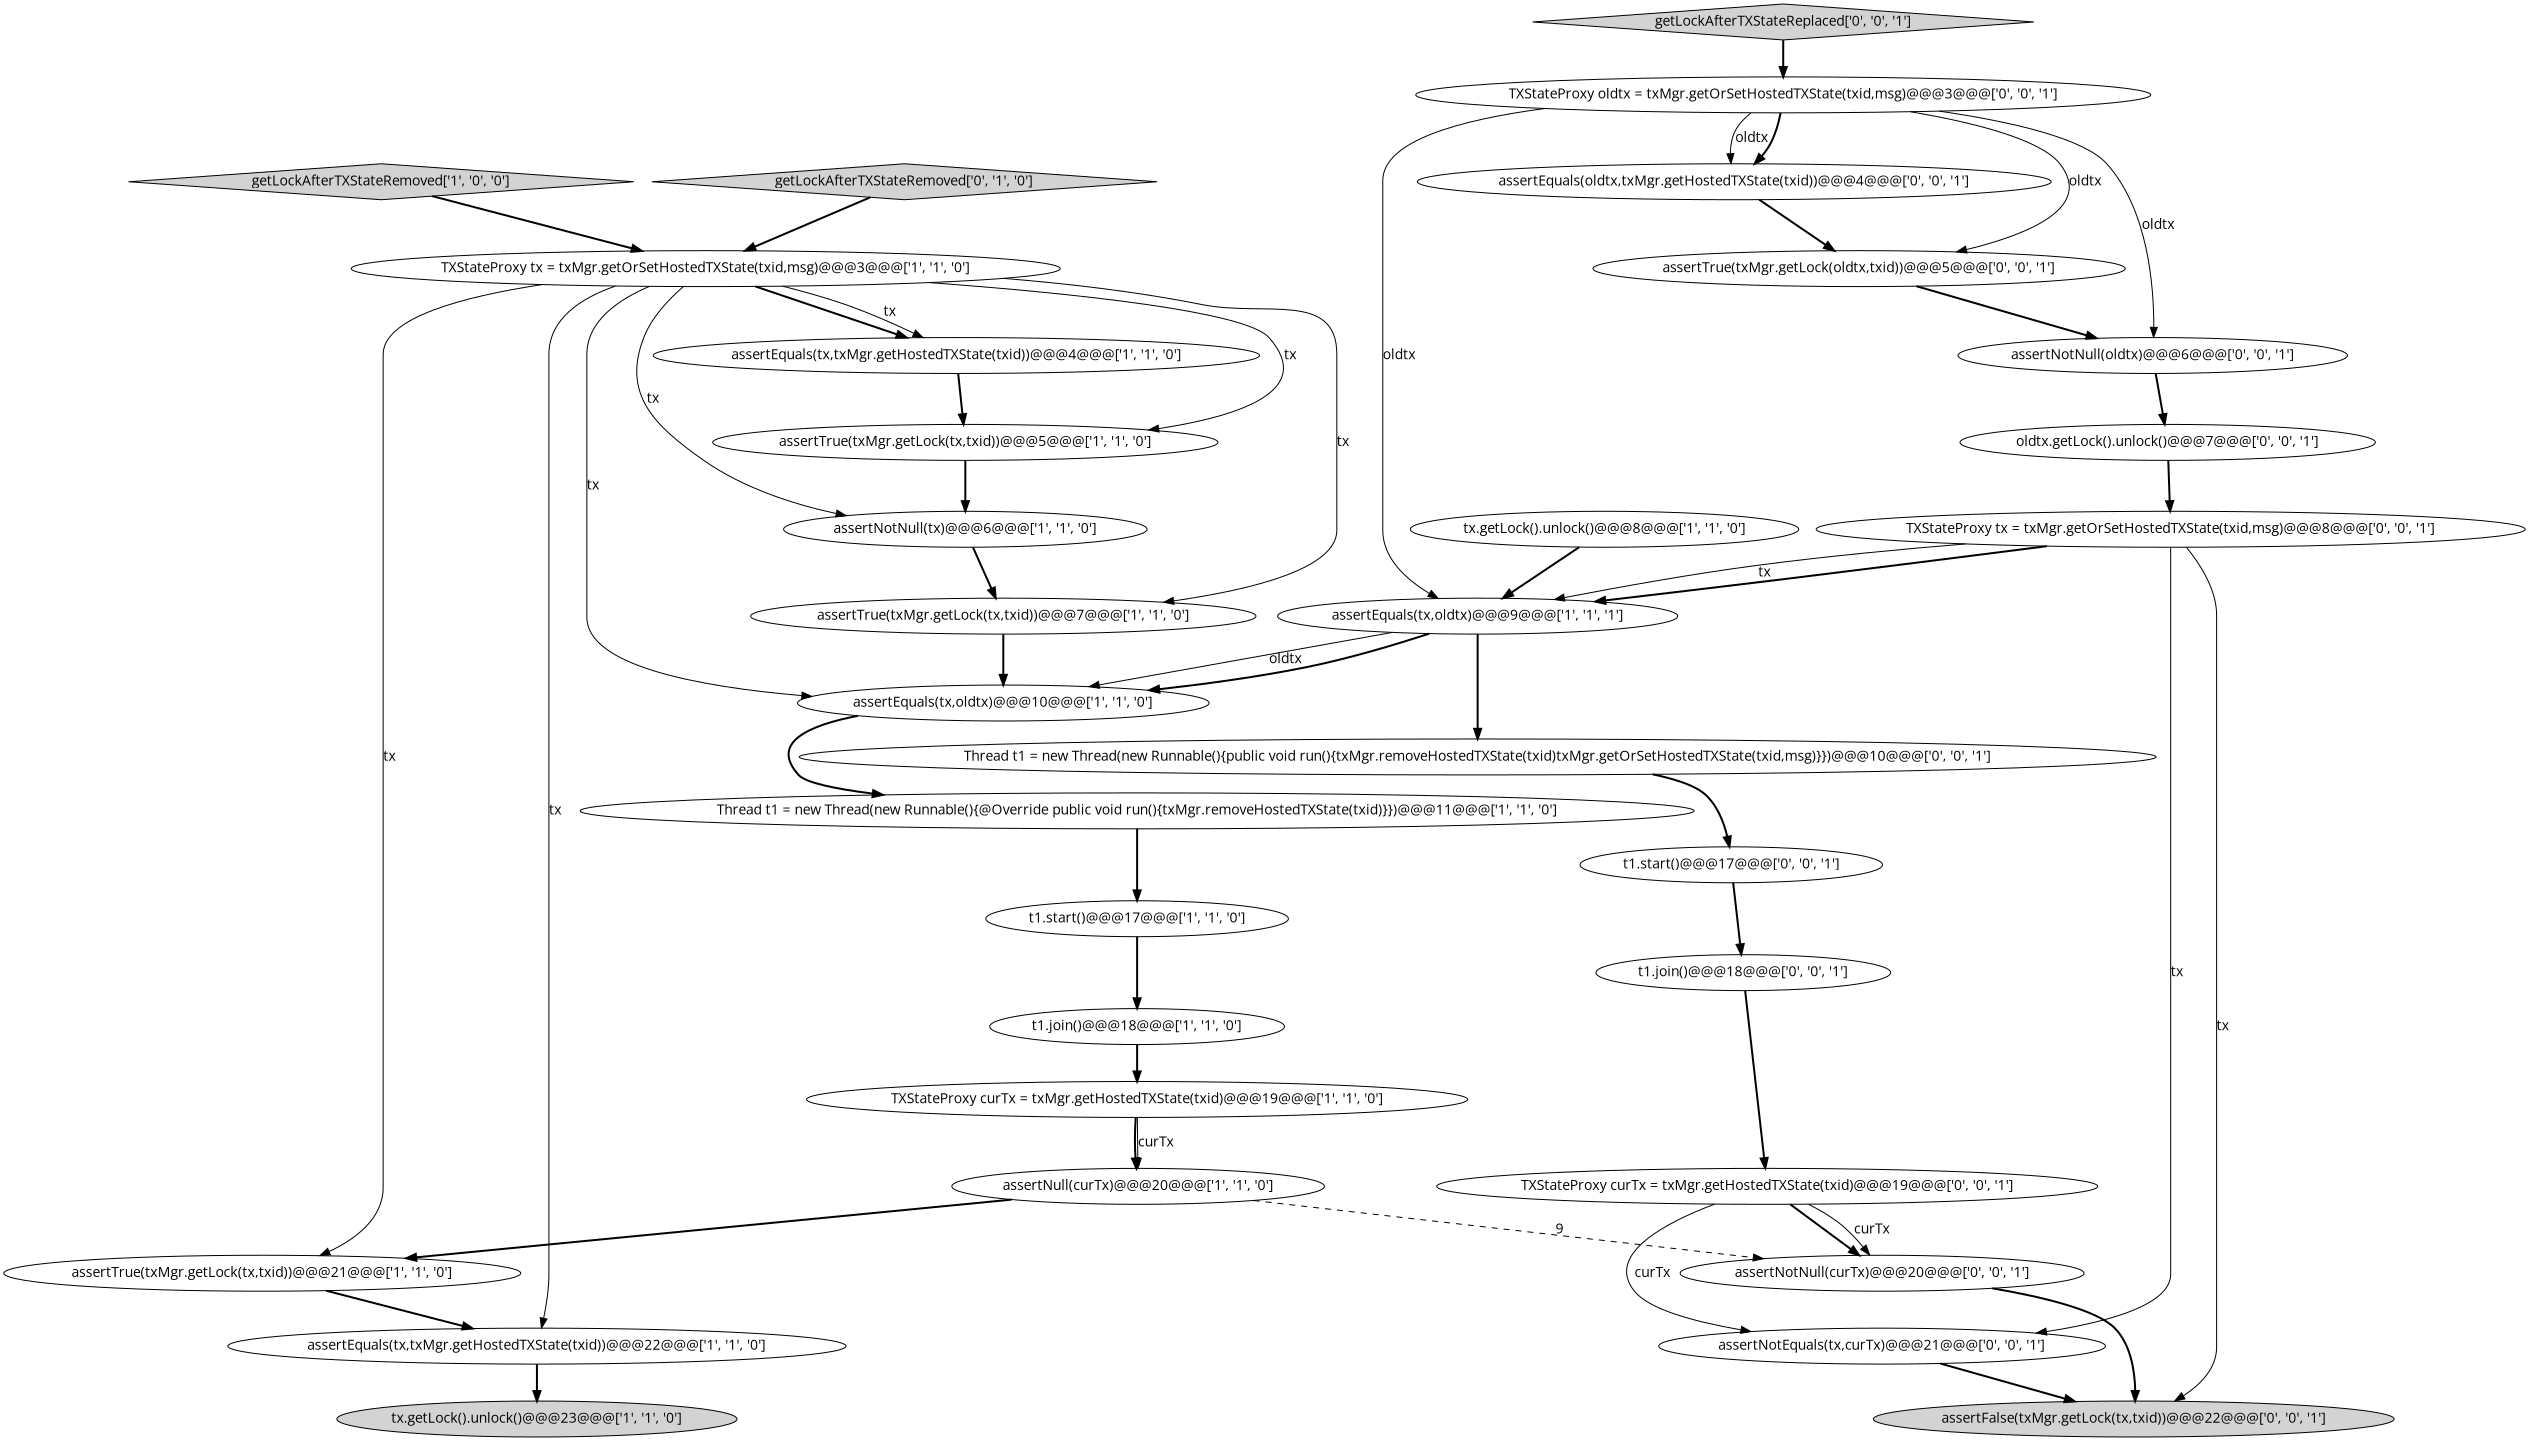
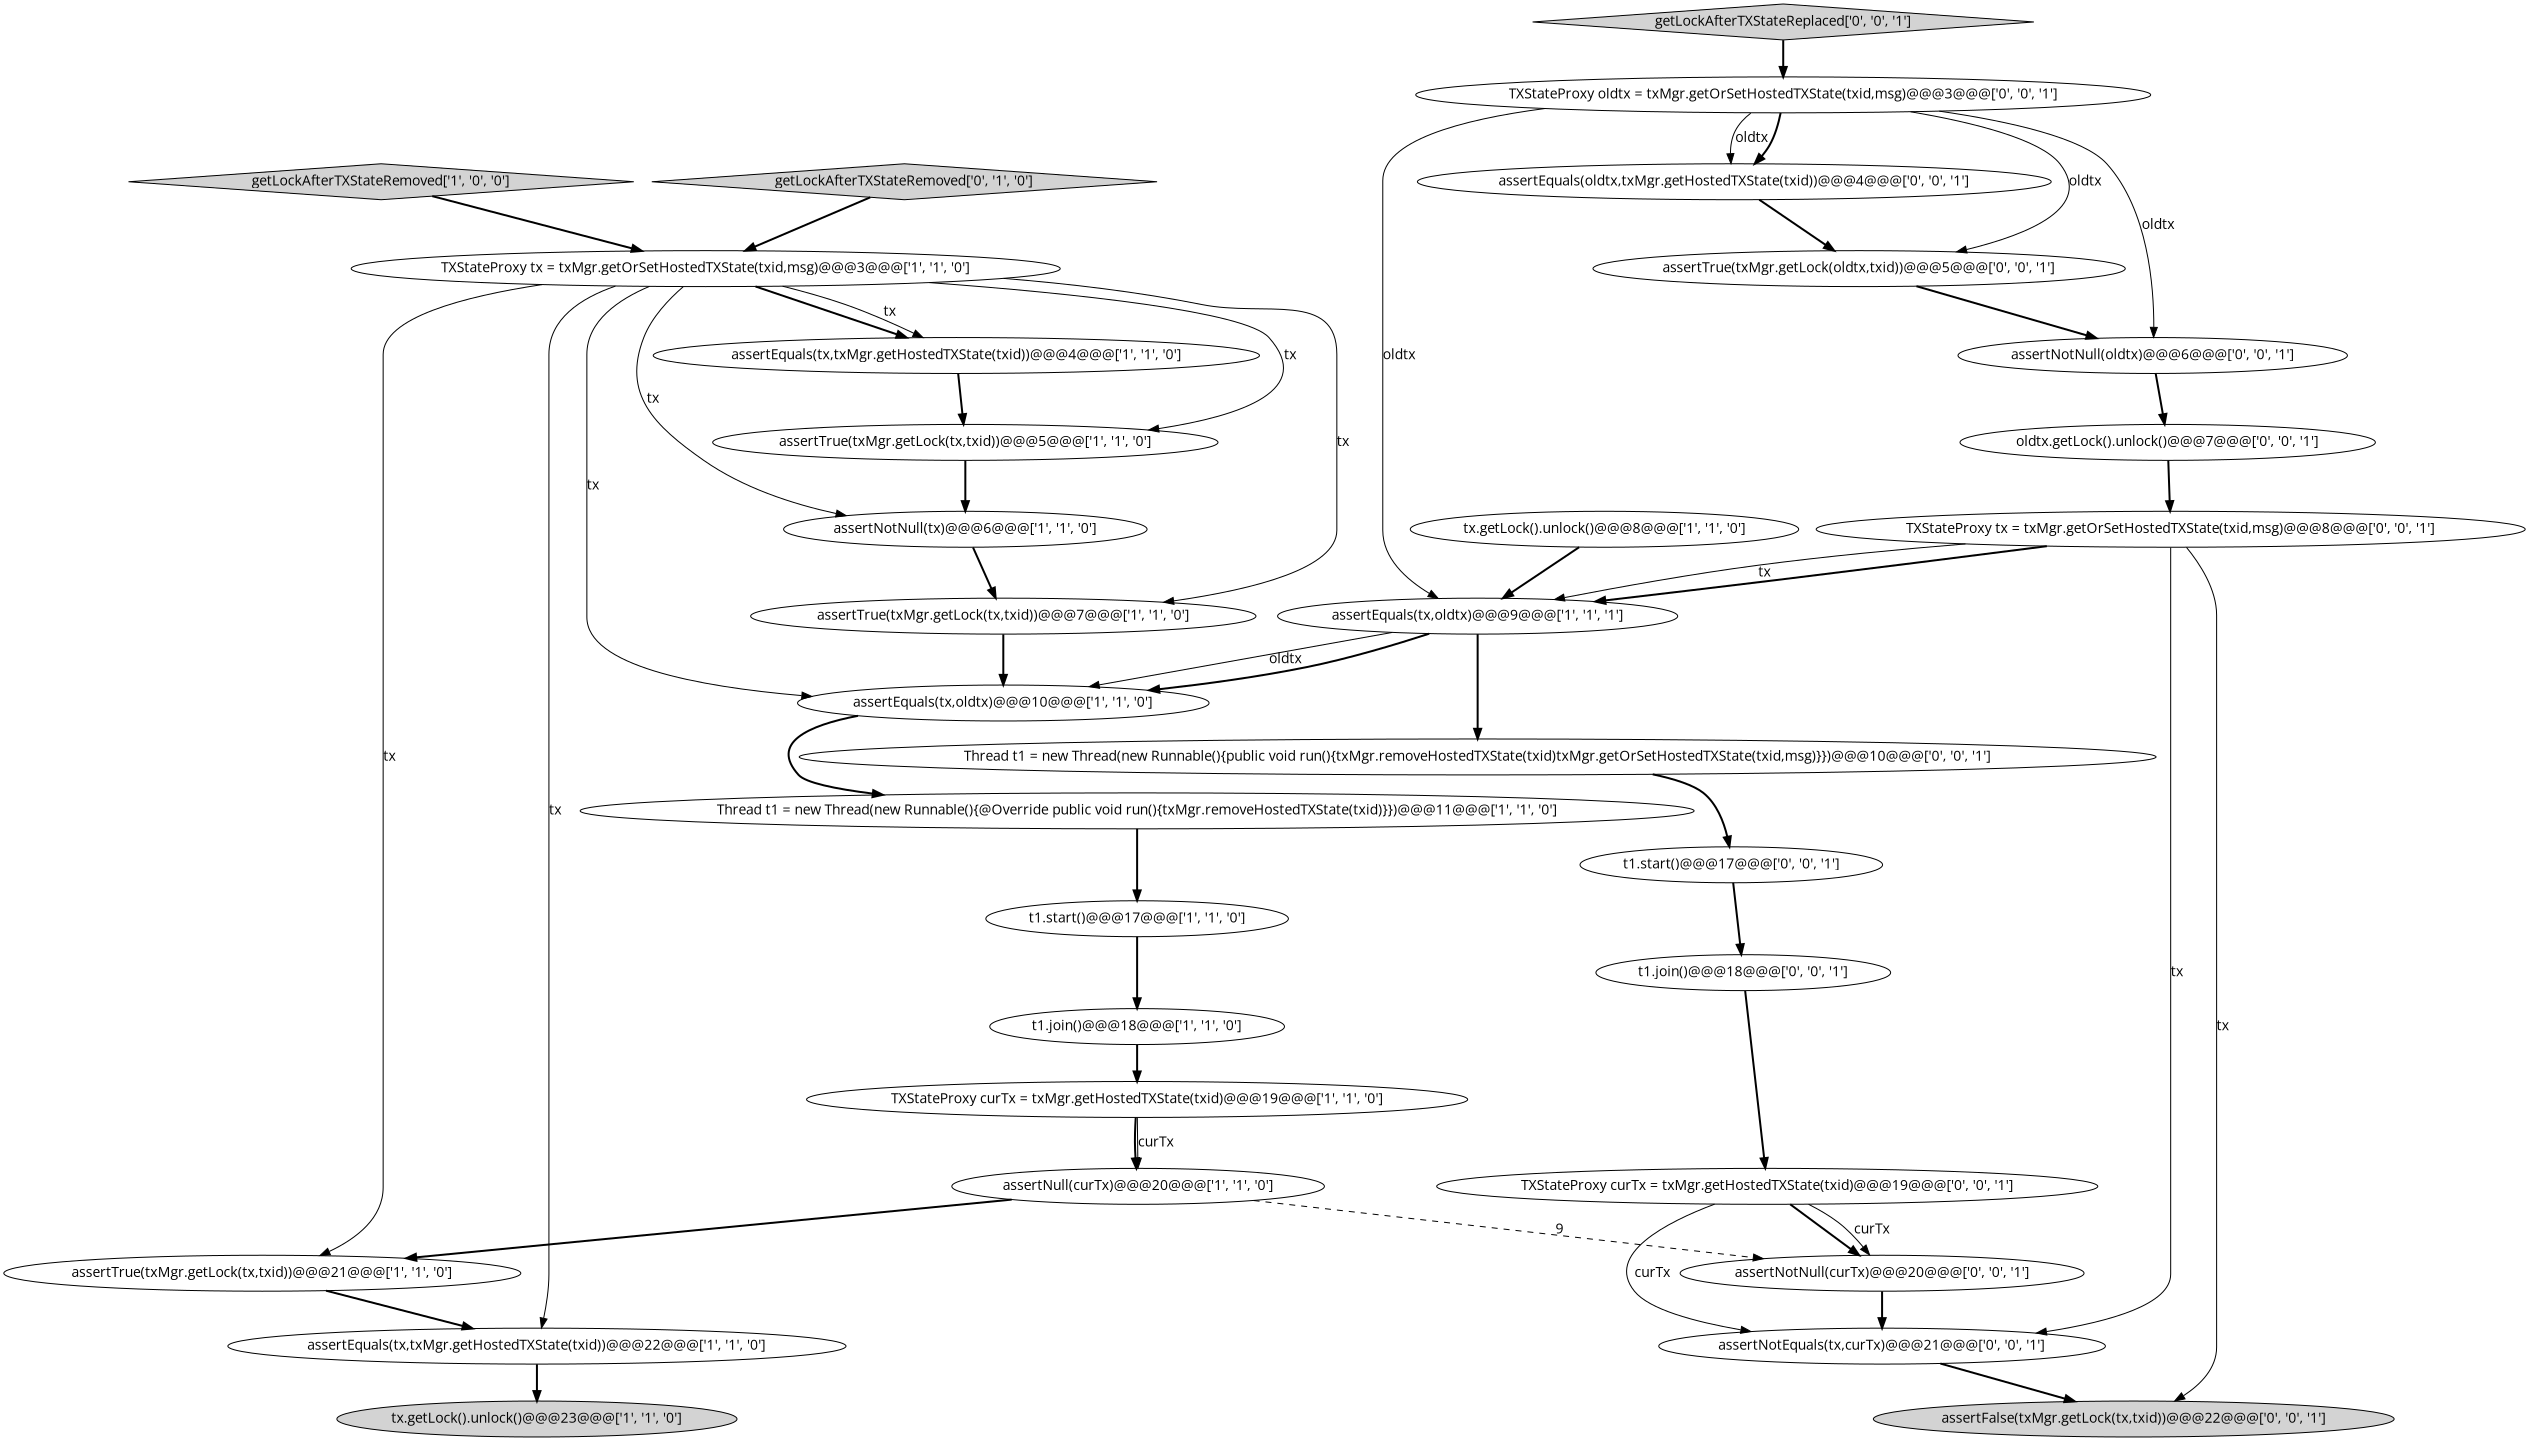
edge "assertNotNull(curTx)@@@20@@@['0', '0', '1']" -> "assertFalse(txMgr.getLock(tx,txid))@@@22@@@['0', '0', '1']": now "assertNotNull(curTx)@@@20@@@['0', '0', '1']" -> "assertNotEquals(tx,curTx)@@@21@@@['0', '0', '1']"
